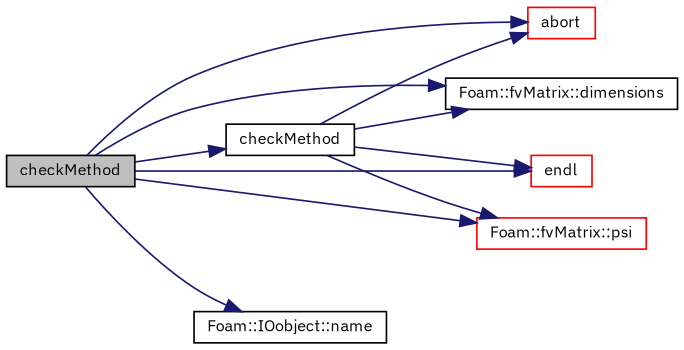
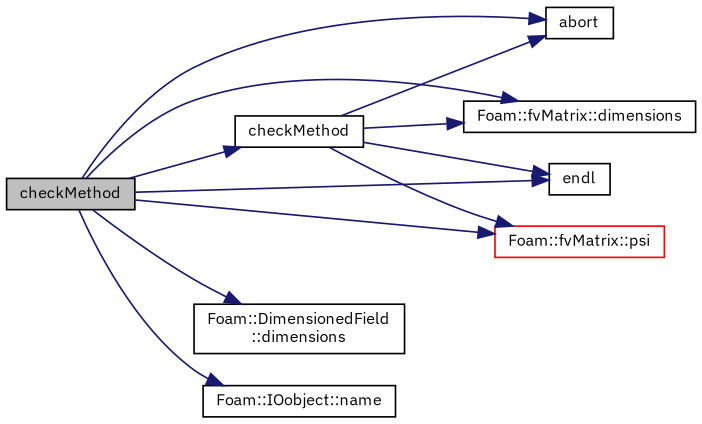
node "abort": color red -> black
node "endl": color red -> black
node "Foam::DimensionedField ::dimensions": added
